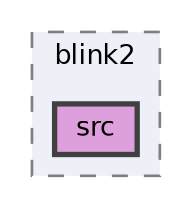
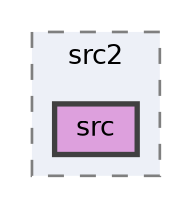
cluster "blink2": label "blink2" -> "src2"
